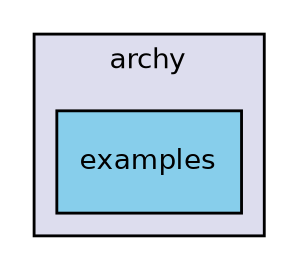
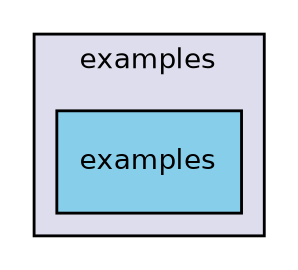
cluster "archy": label "archy" -> "examples"
